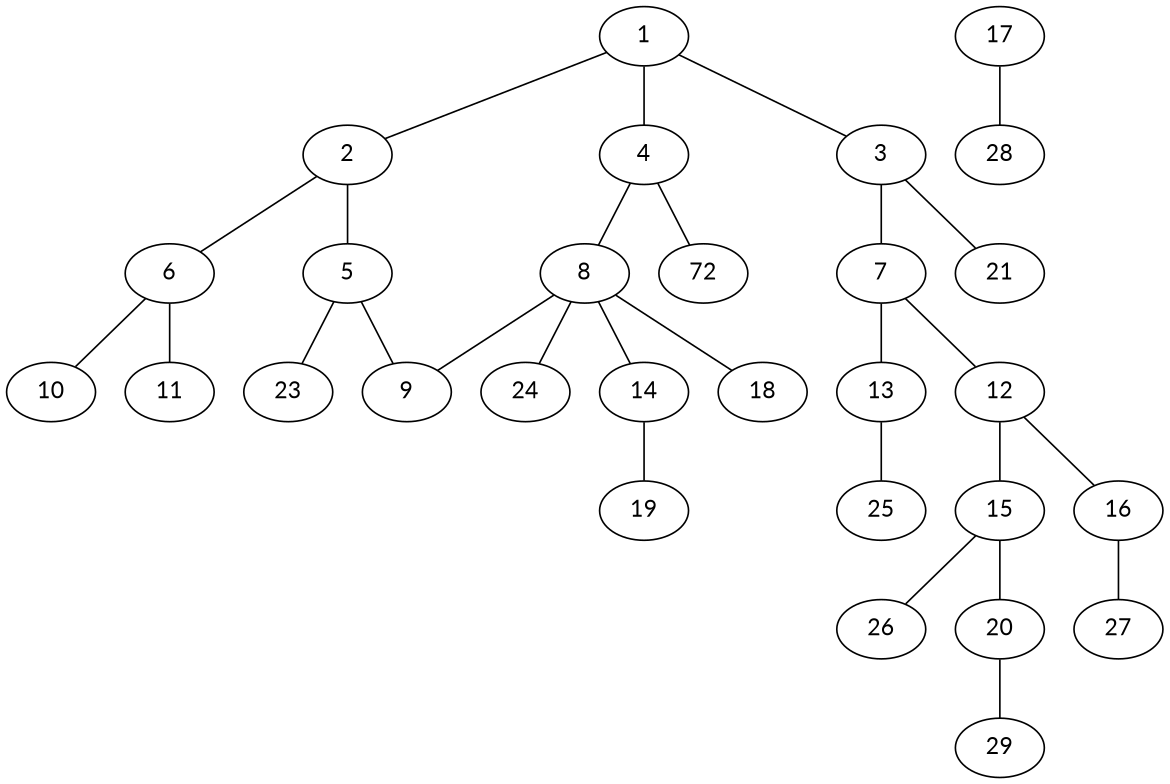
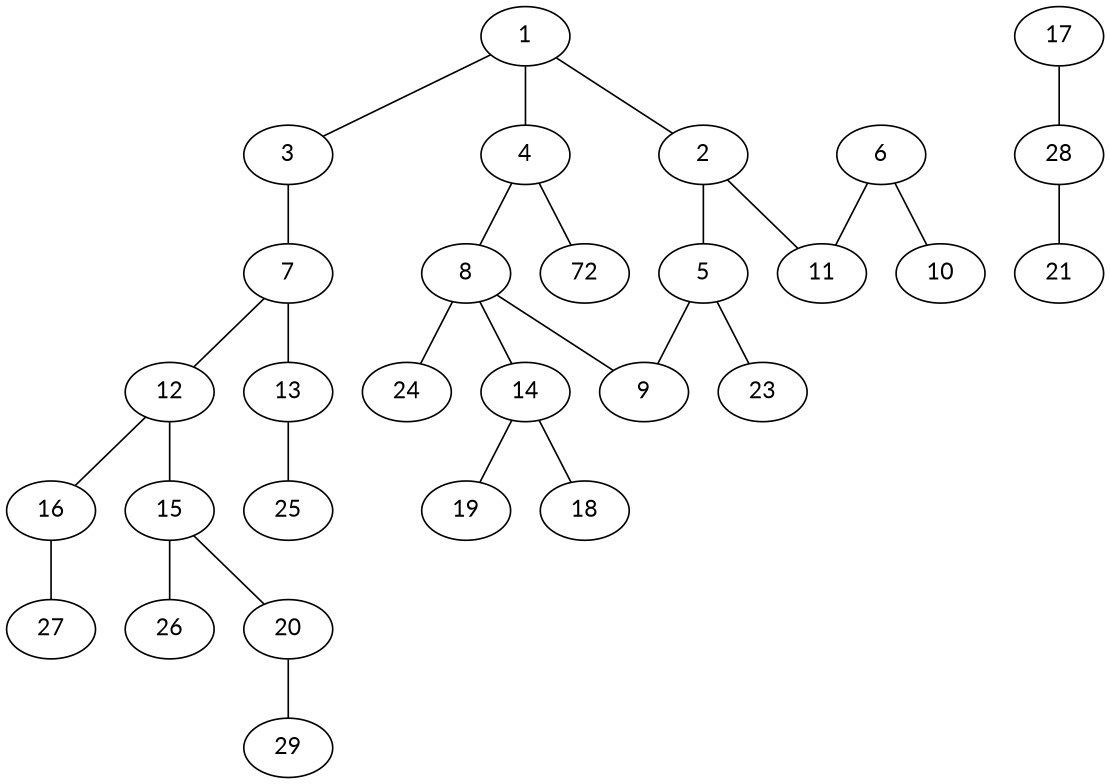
edge "2" -- "6": now "2" -- "11"
edge "3" -- "21": now "28" -- "21"
edge "8" -- "18": now "14" -- "18"
